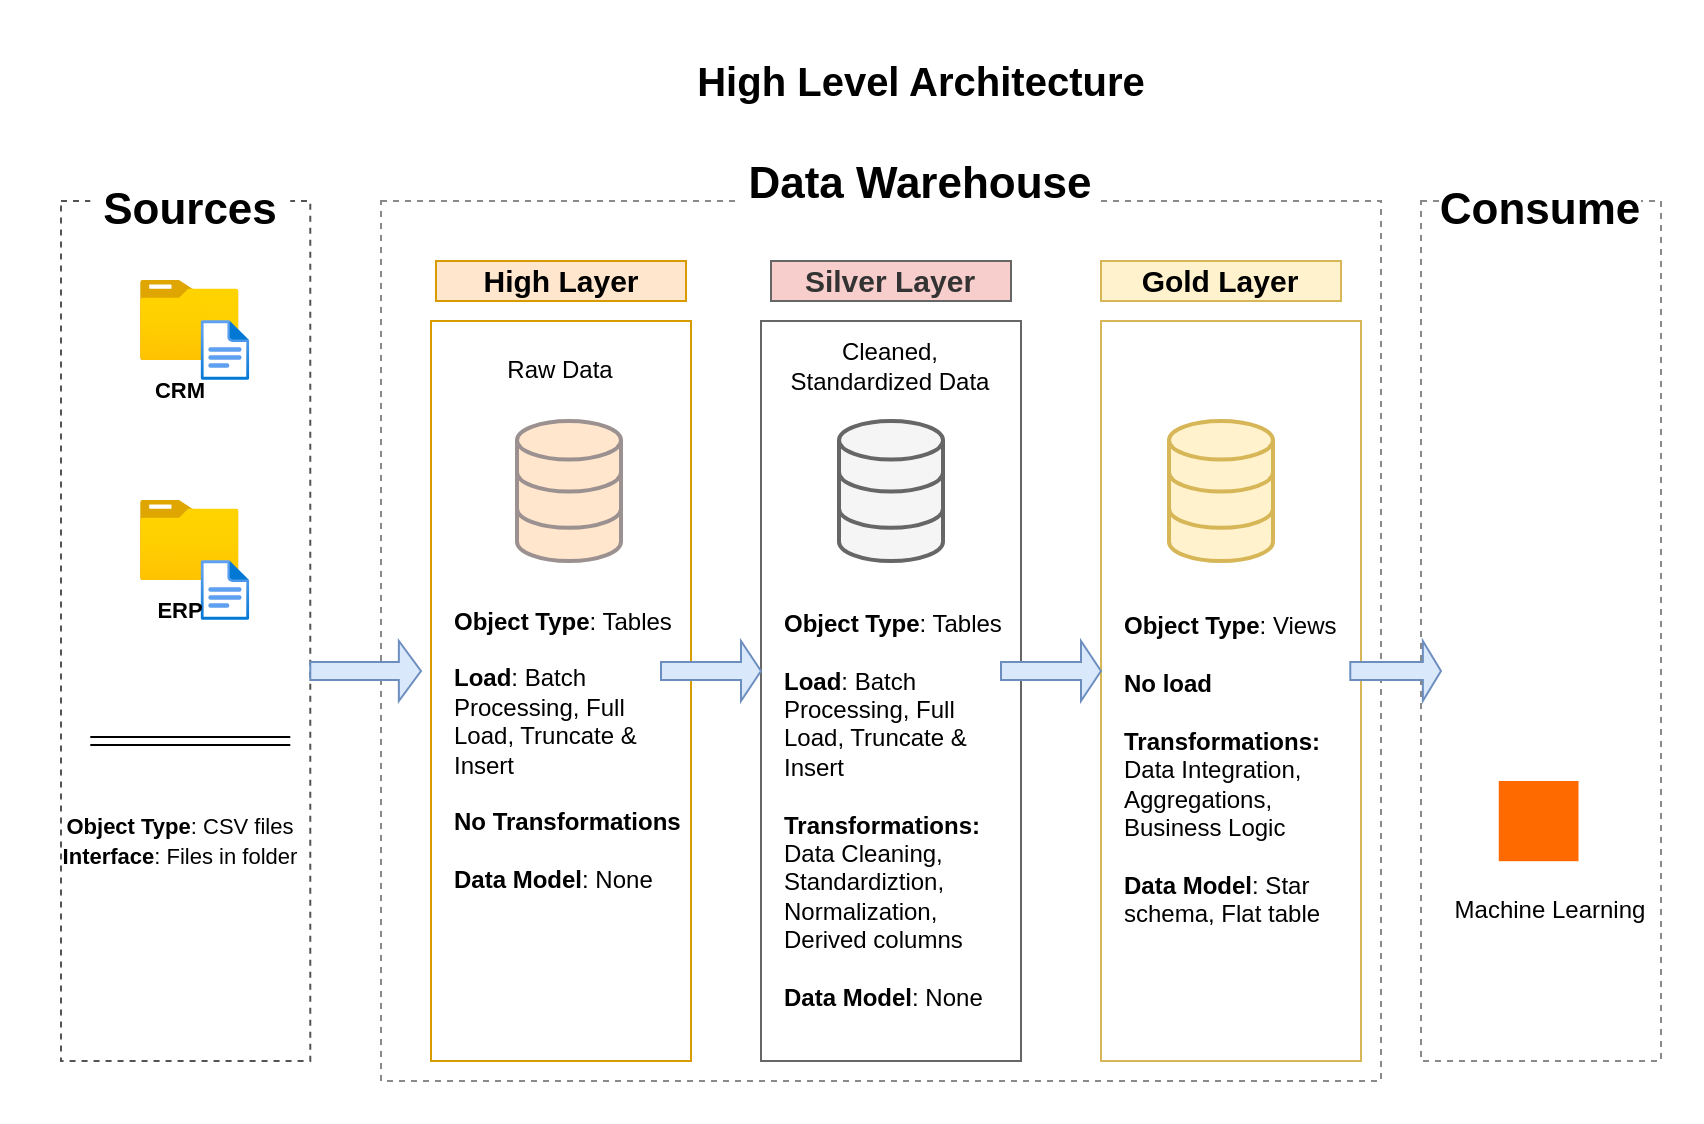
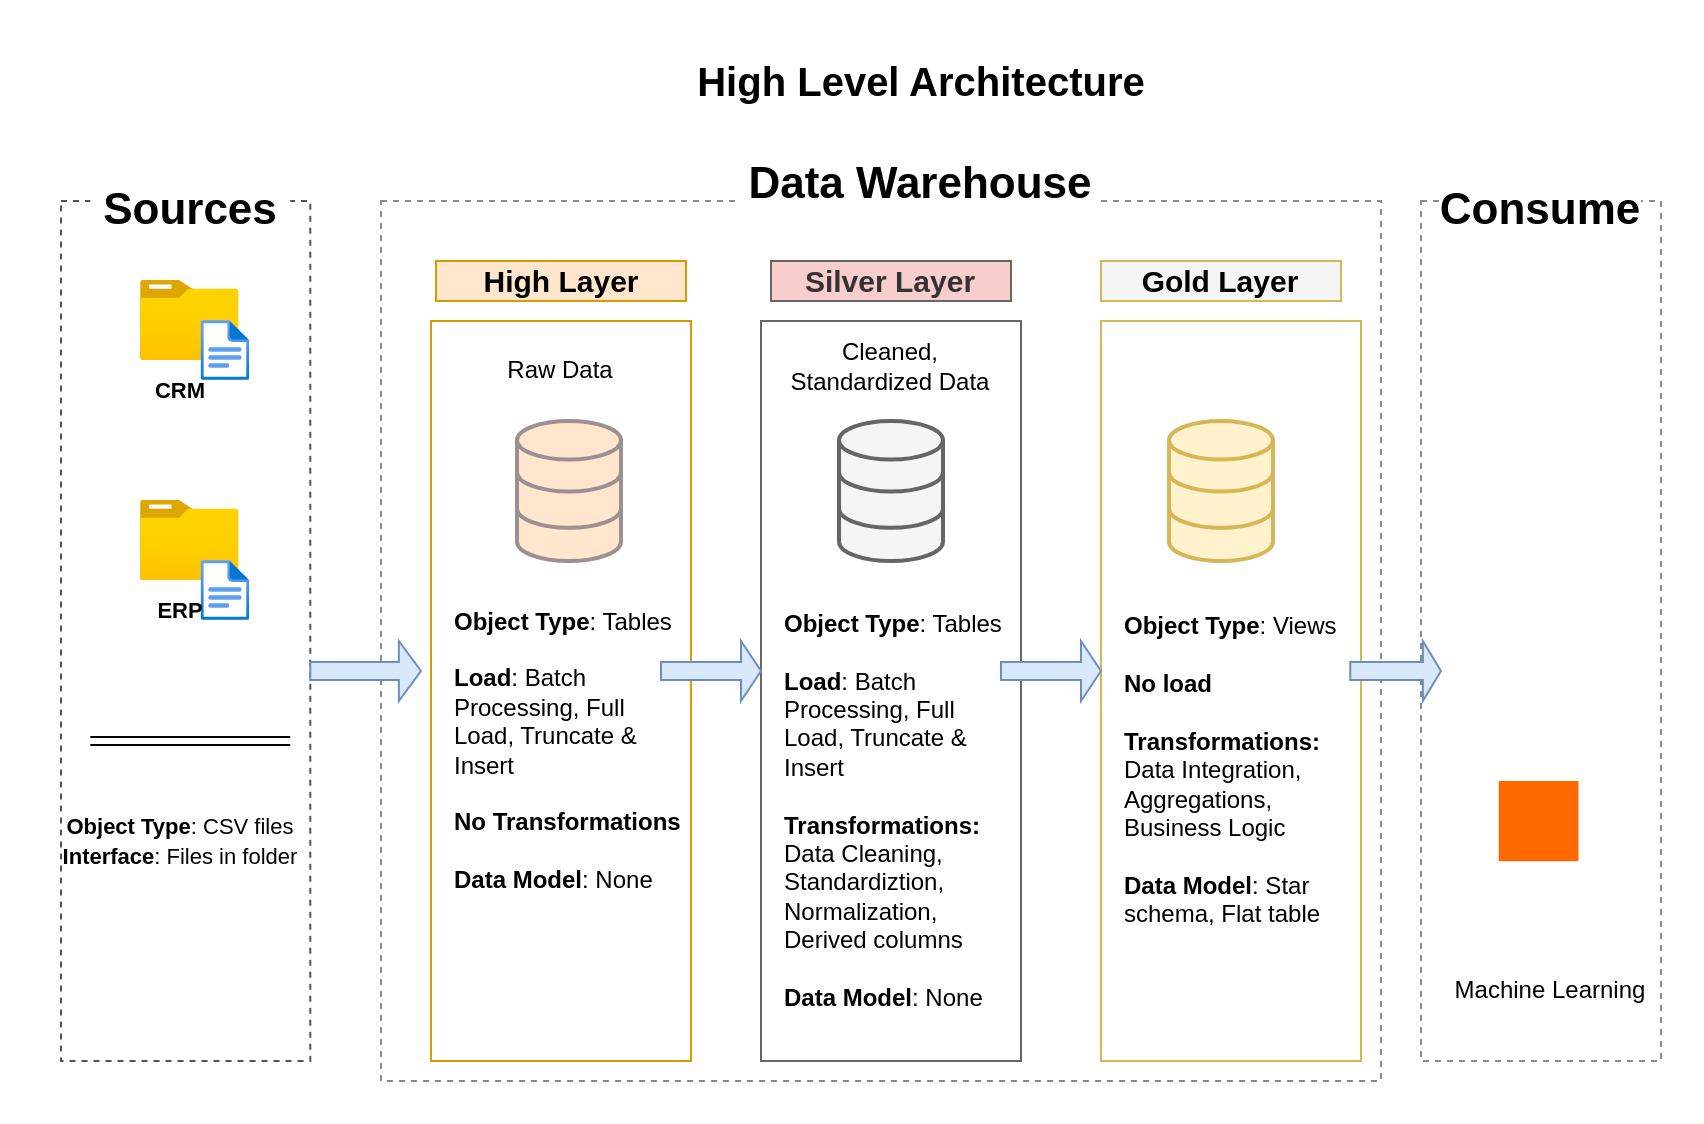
node "Gold Layer": fillcolor #fff2cc -> #f5f5f5
node "Machine Learning": moved (1551, 911) -> (1551, 991)
